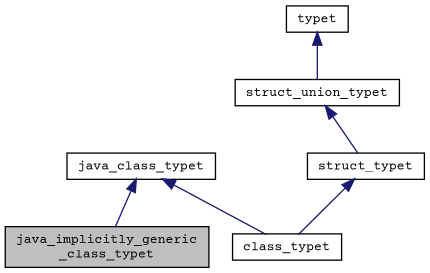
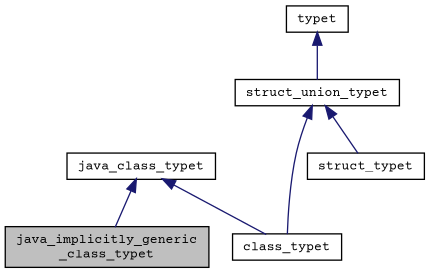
edge "class_typet" -> "struct_typet": now "class_typet" -> "struct_union_typet"
